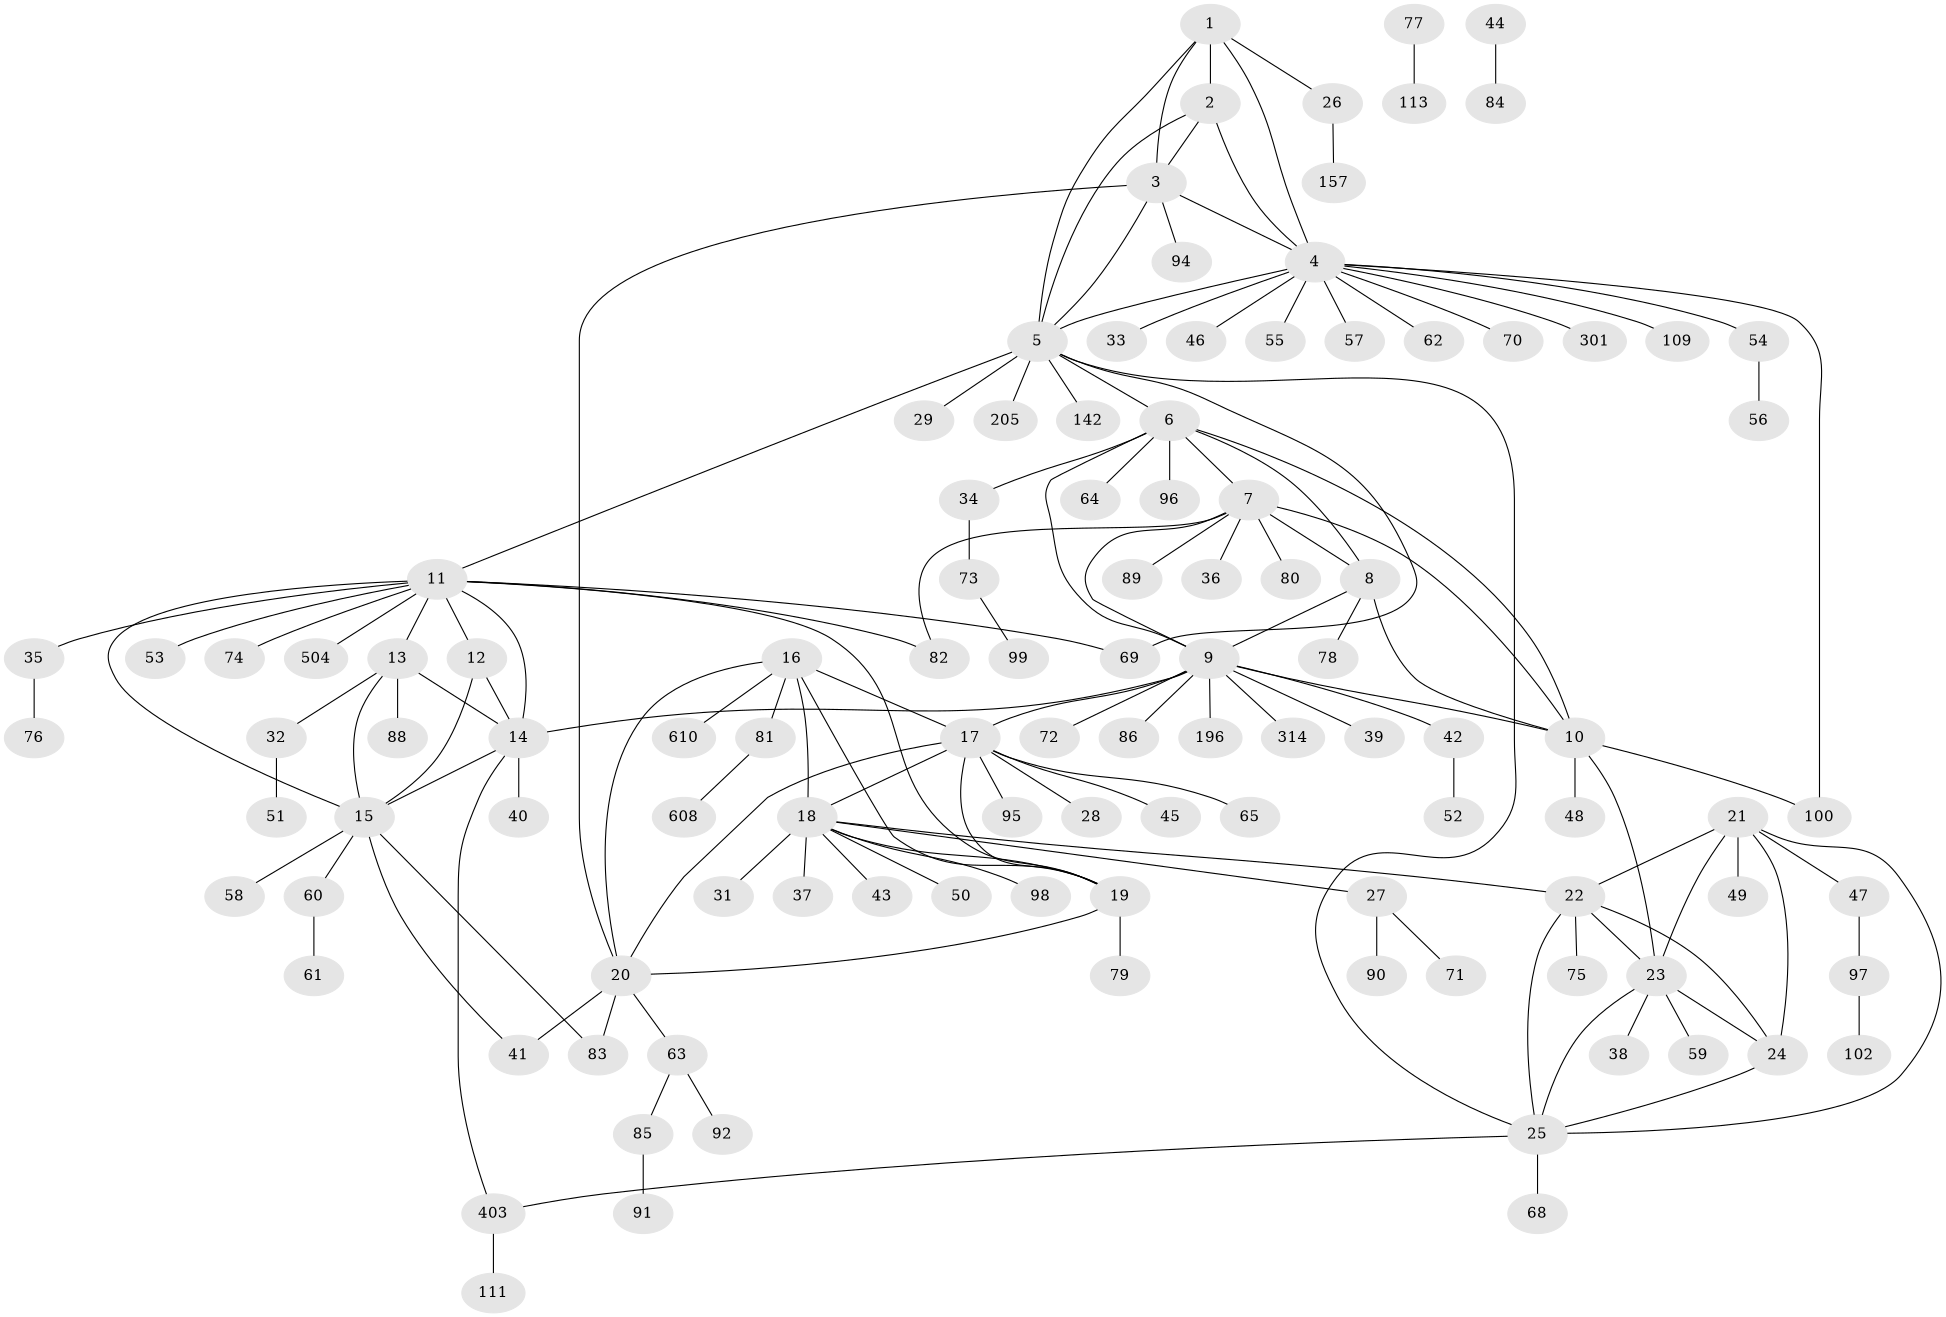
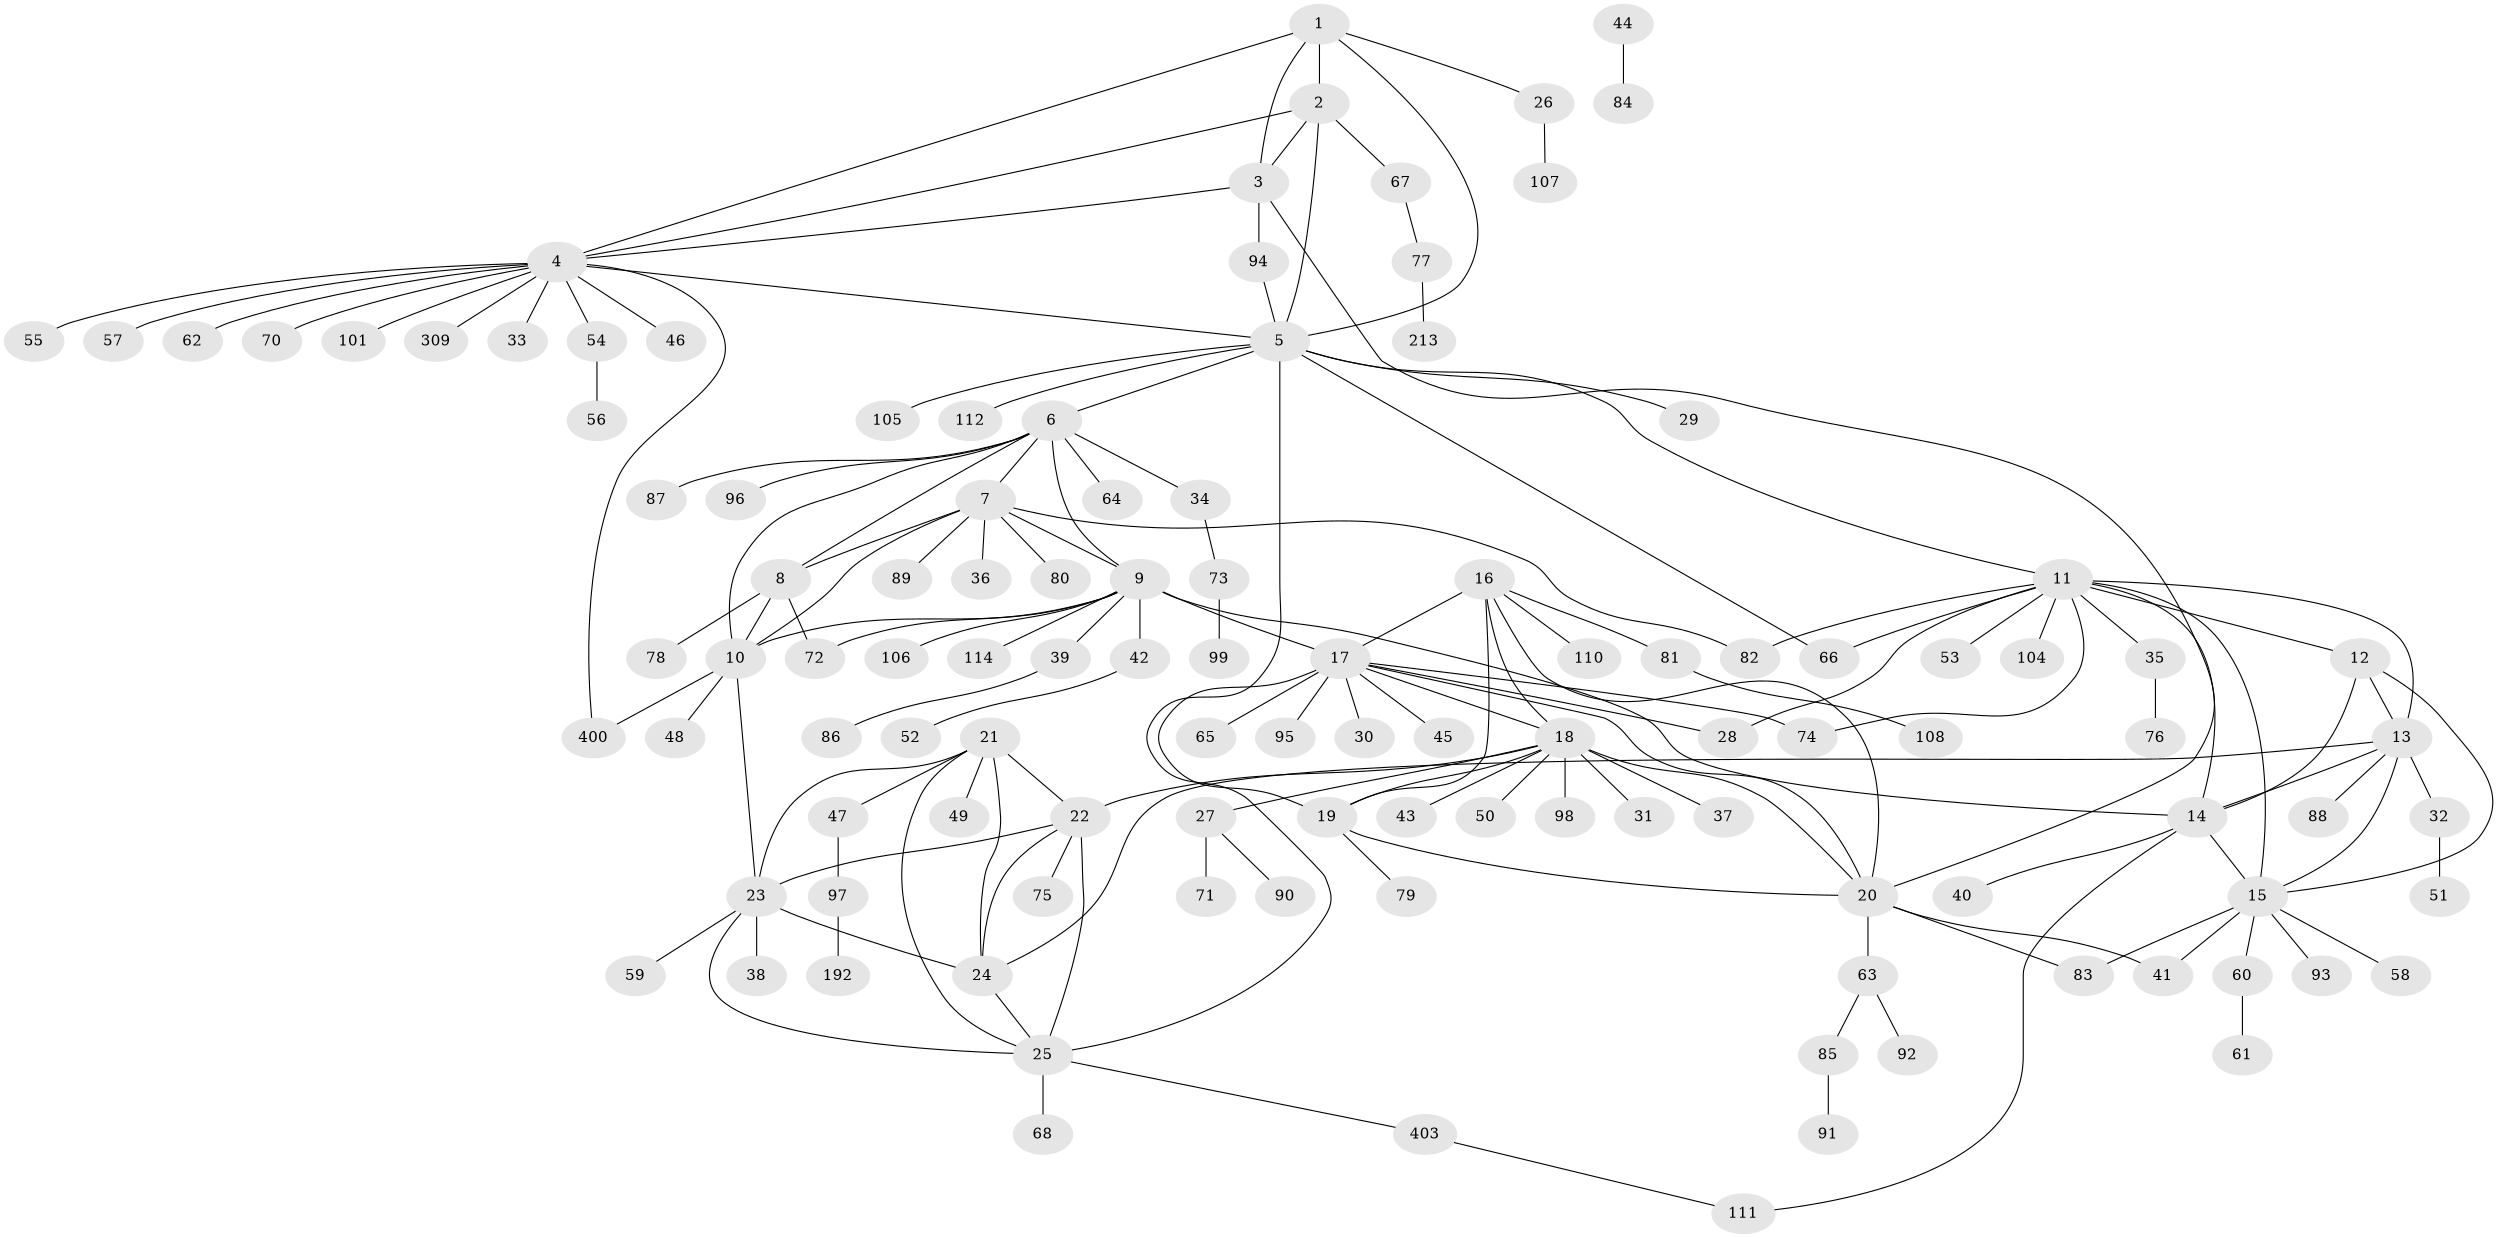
node "113": label "113" -> "213"
node "157": label "157" -> "107"
node "67": added
edge "3" -- "5": now "94" -- "5"
node "301": label "301" -> "101"
node "109": label "109" -> "309"
node "205": label "205" -> "105"
node "142": label "142" -> "112"
node "87": added
edge "8" -- "9": now "8" -- "72"
edge "11" -- "19": now "11" -- "28"
node "504": label "504" -> "104"
node "69": label "69" -> "66"
edge "17" -- "74": added
edge "9" -- "86": now "39" -- "86"
edge "12" -- "13": added
node "610": label "610" -> "110"
node "196": label "196" -> "106"
node "314": label "314" -> "114"
node "30": added
edge "13" -- "24": added
edge "18" -- "20": added
node "608": label "608" -> "108"
node "100": label "100" -> "400"
edge "14" -- "403": now "14" -- "111"
node "93": added
node "102": label "102" -> "192"
